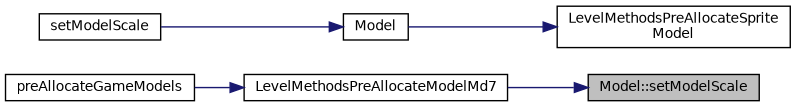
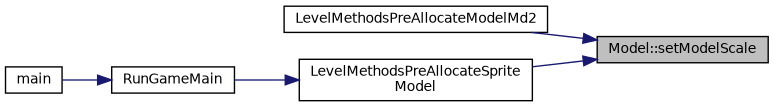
node "setModelScale": label "setModelScale" -> "main"
node "Model": label "Model" -> "RunGameMain"
edge "LevelMethodsPreAllocateSprite Model" -> "Model::setModelScale": added
node "preAllocateGameModels": removed
node "LevelMethodsPreAllocateModelMd7": label "LevelMethodsPreAllocateModelMd7" -> "LevelMethodsPreAllocateModelMd2"
